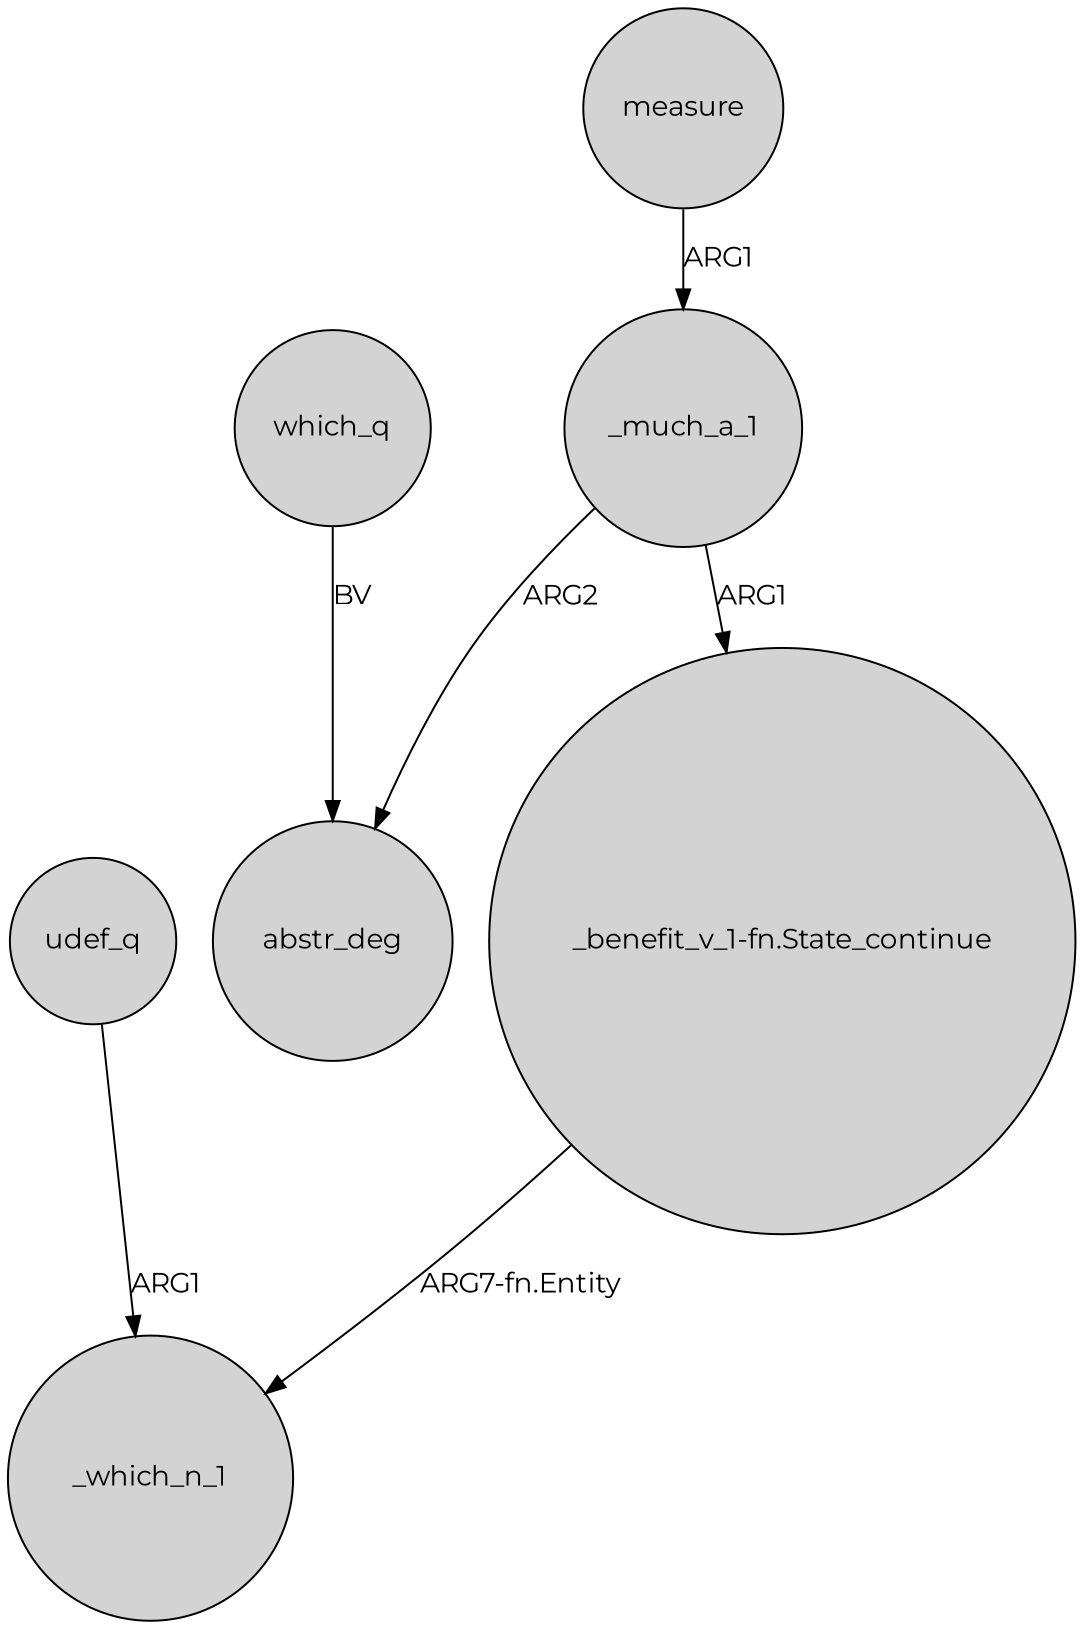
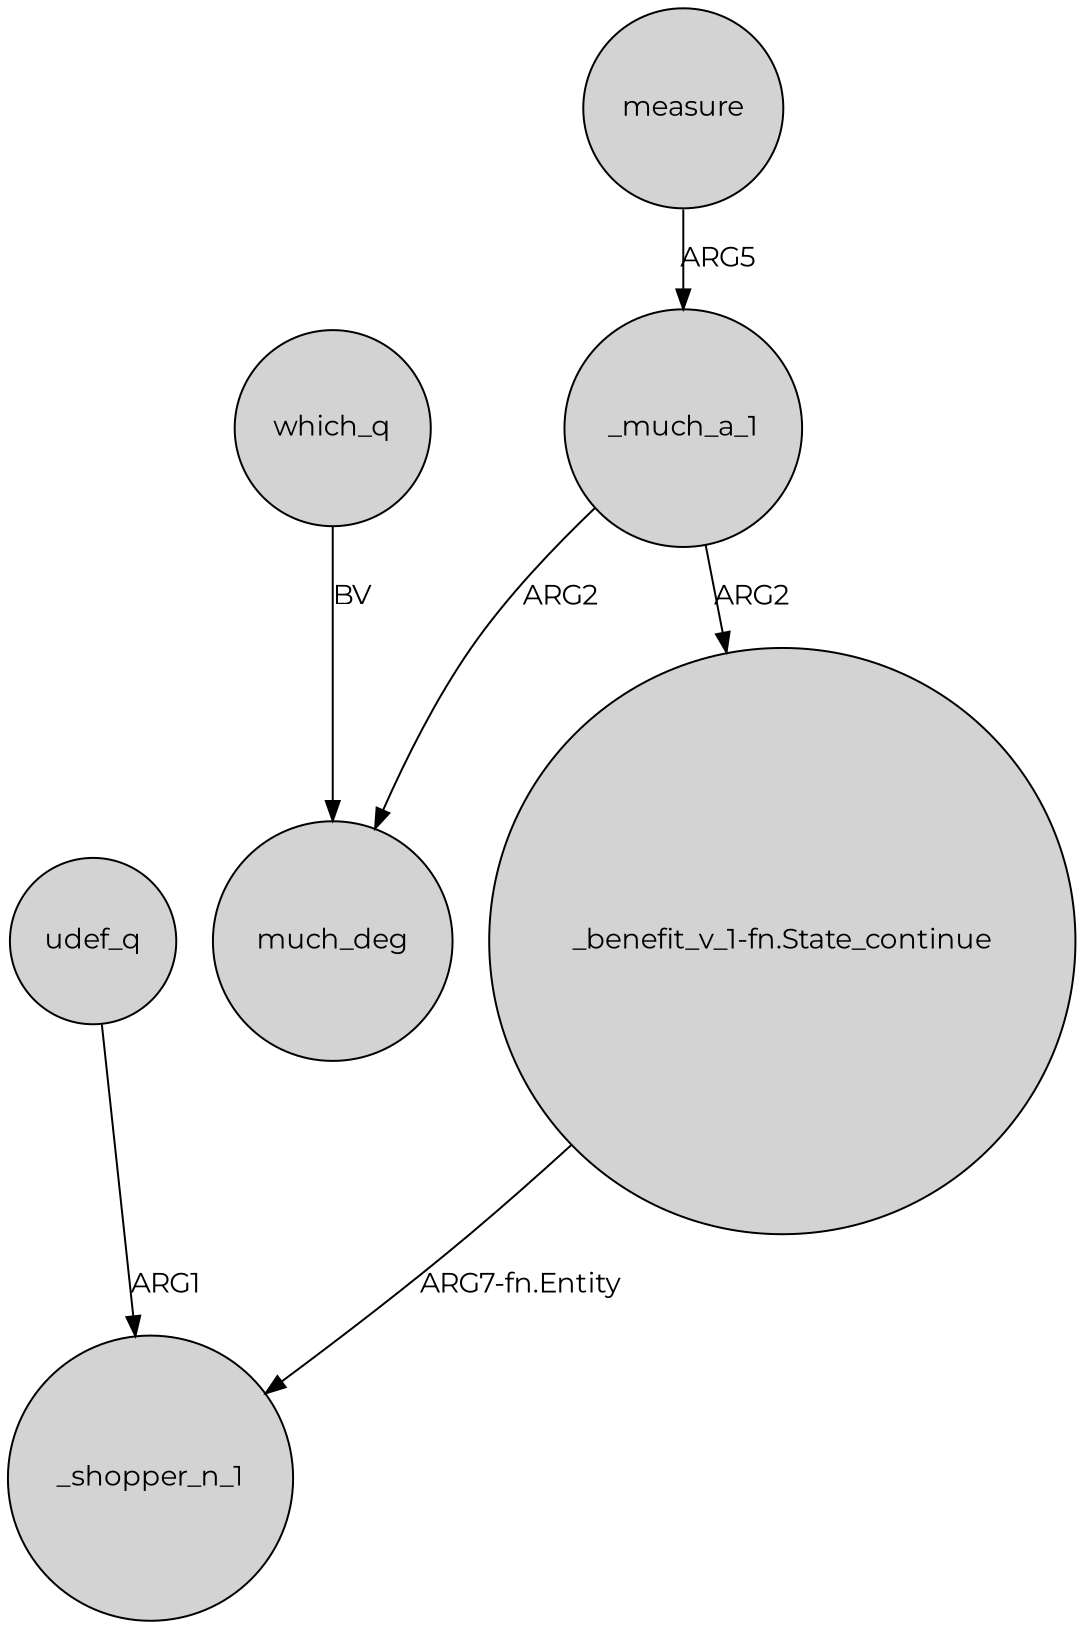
edge "measure" -> "_much_a_1": label "ARG1" -> "ARG5"
edge "_much_a_1" -> "_benefit_v_1-fn.State_continue": label "ARG1" -> "ARG2"
node "abstr_deg": label "abstr_deg" -> "much_deg"
node "_which_n_1": label "_which_n_1" -> "_shopper_n_1"
